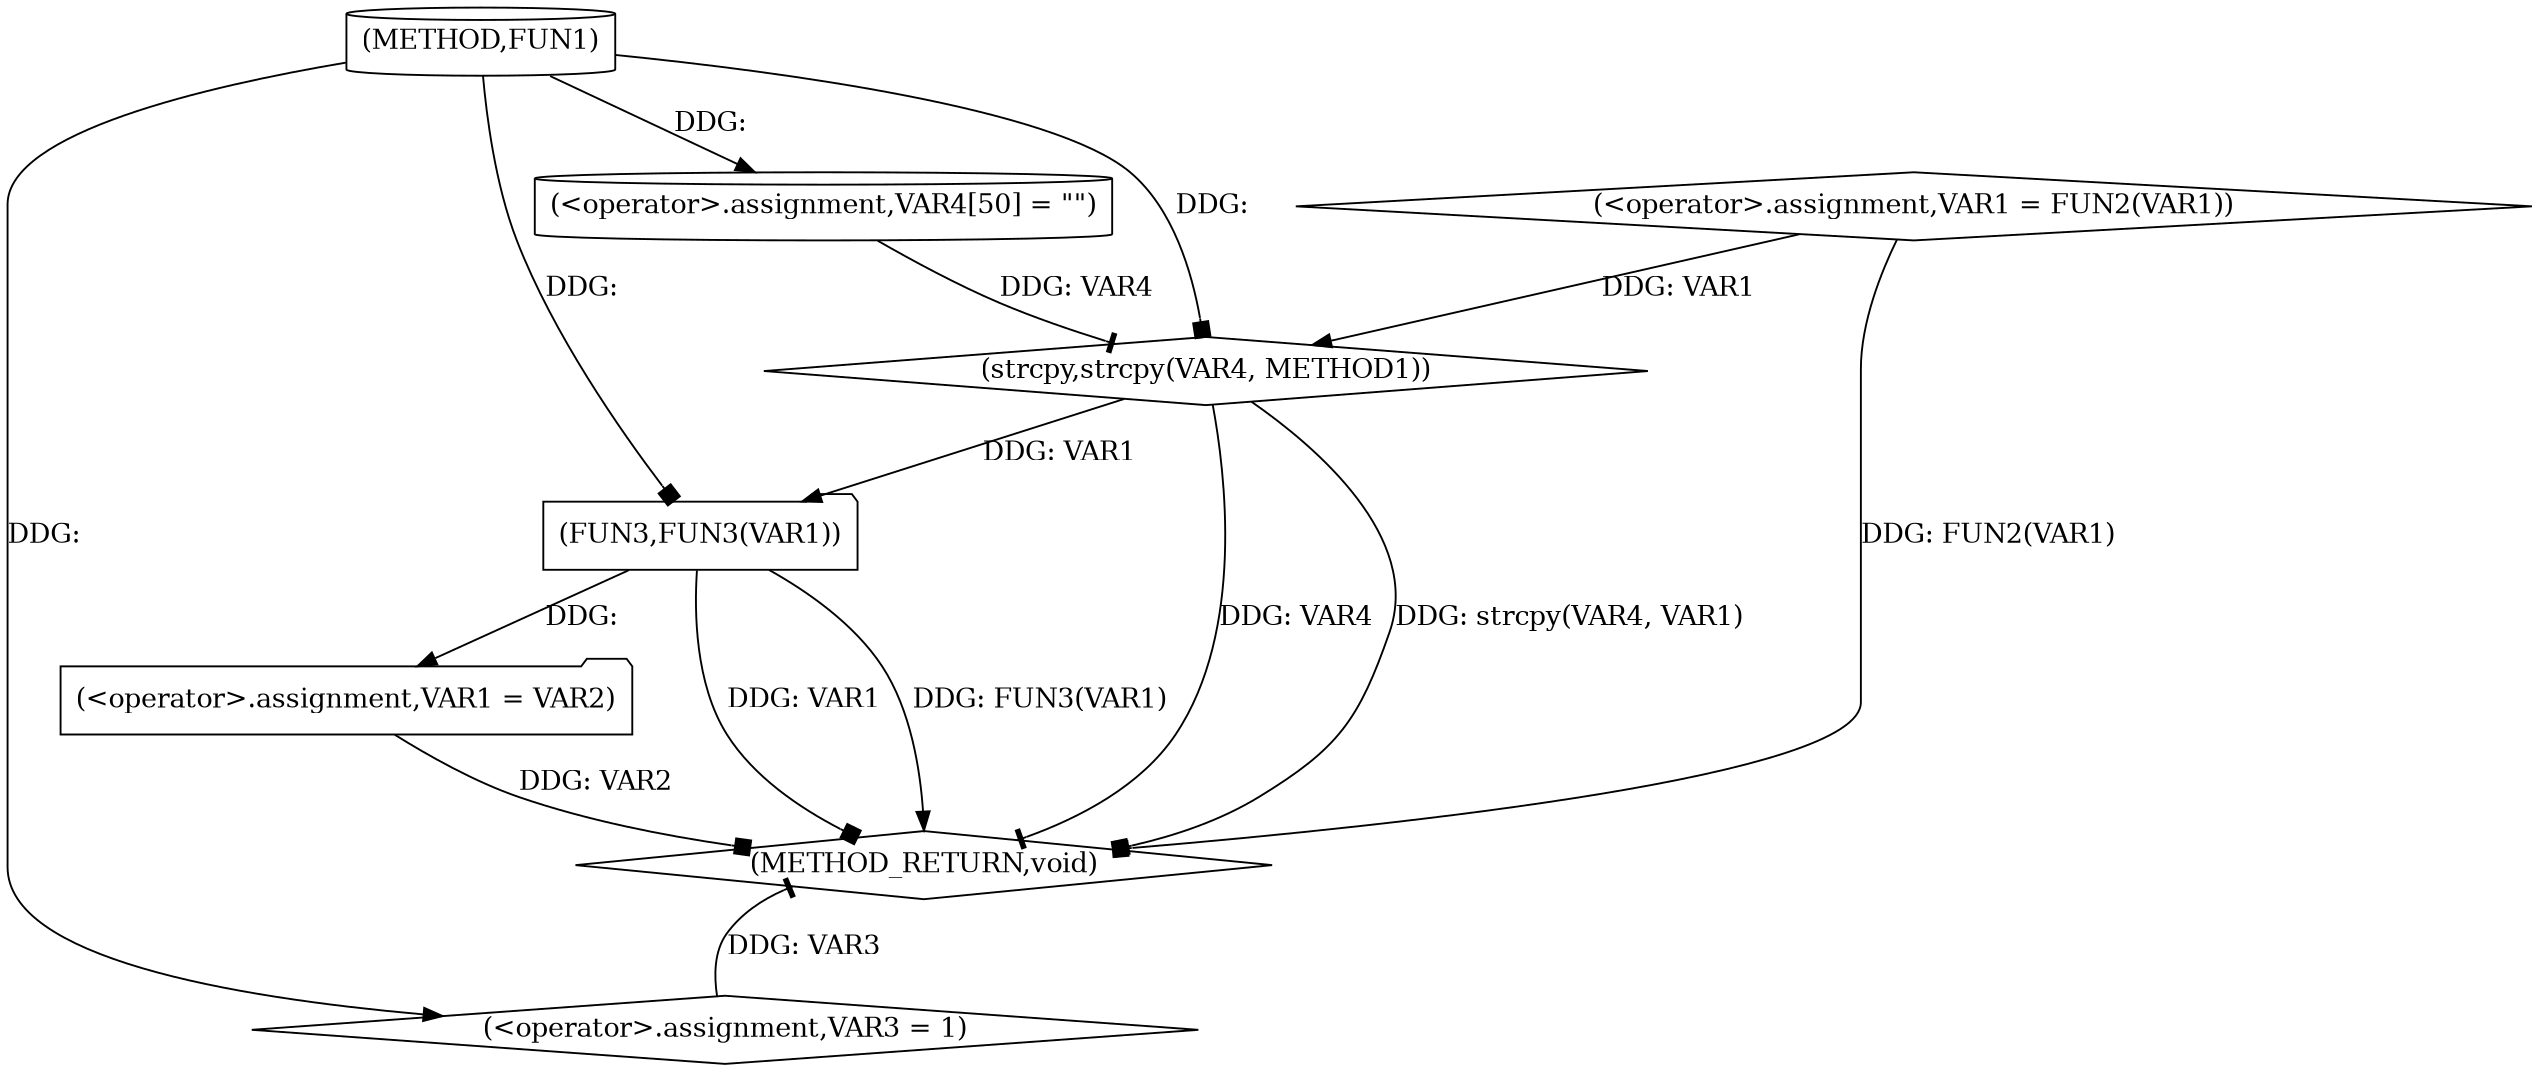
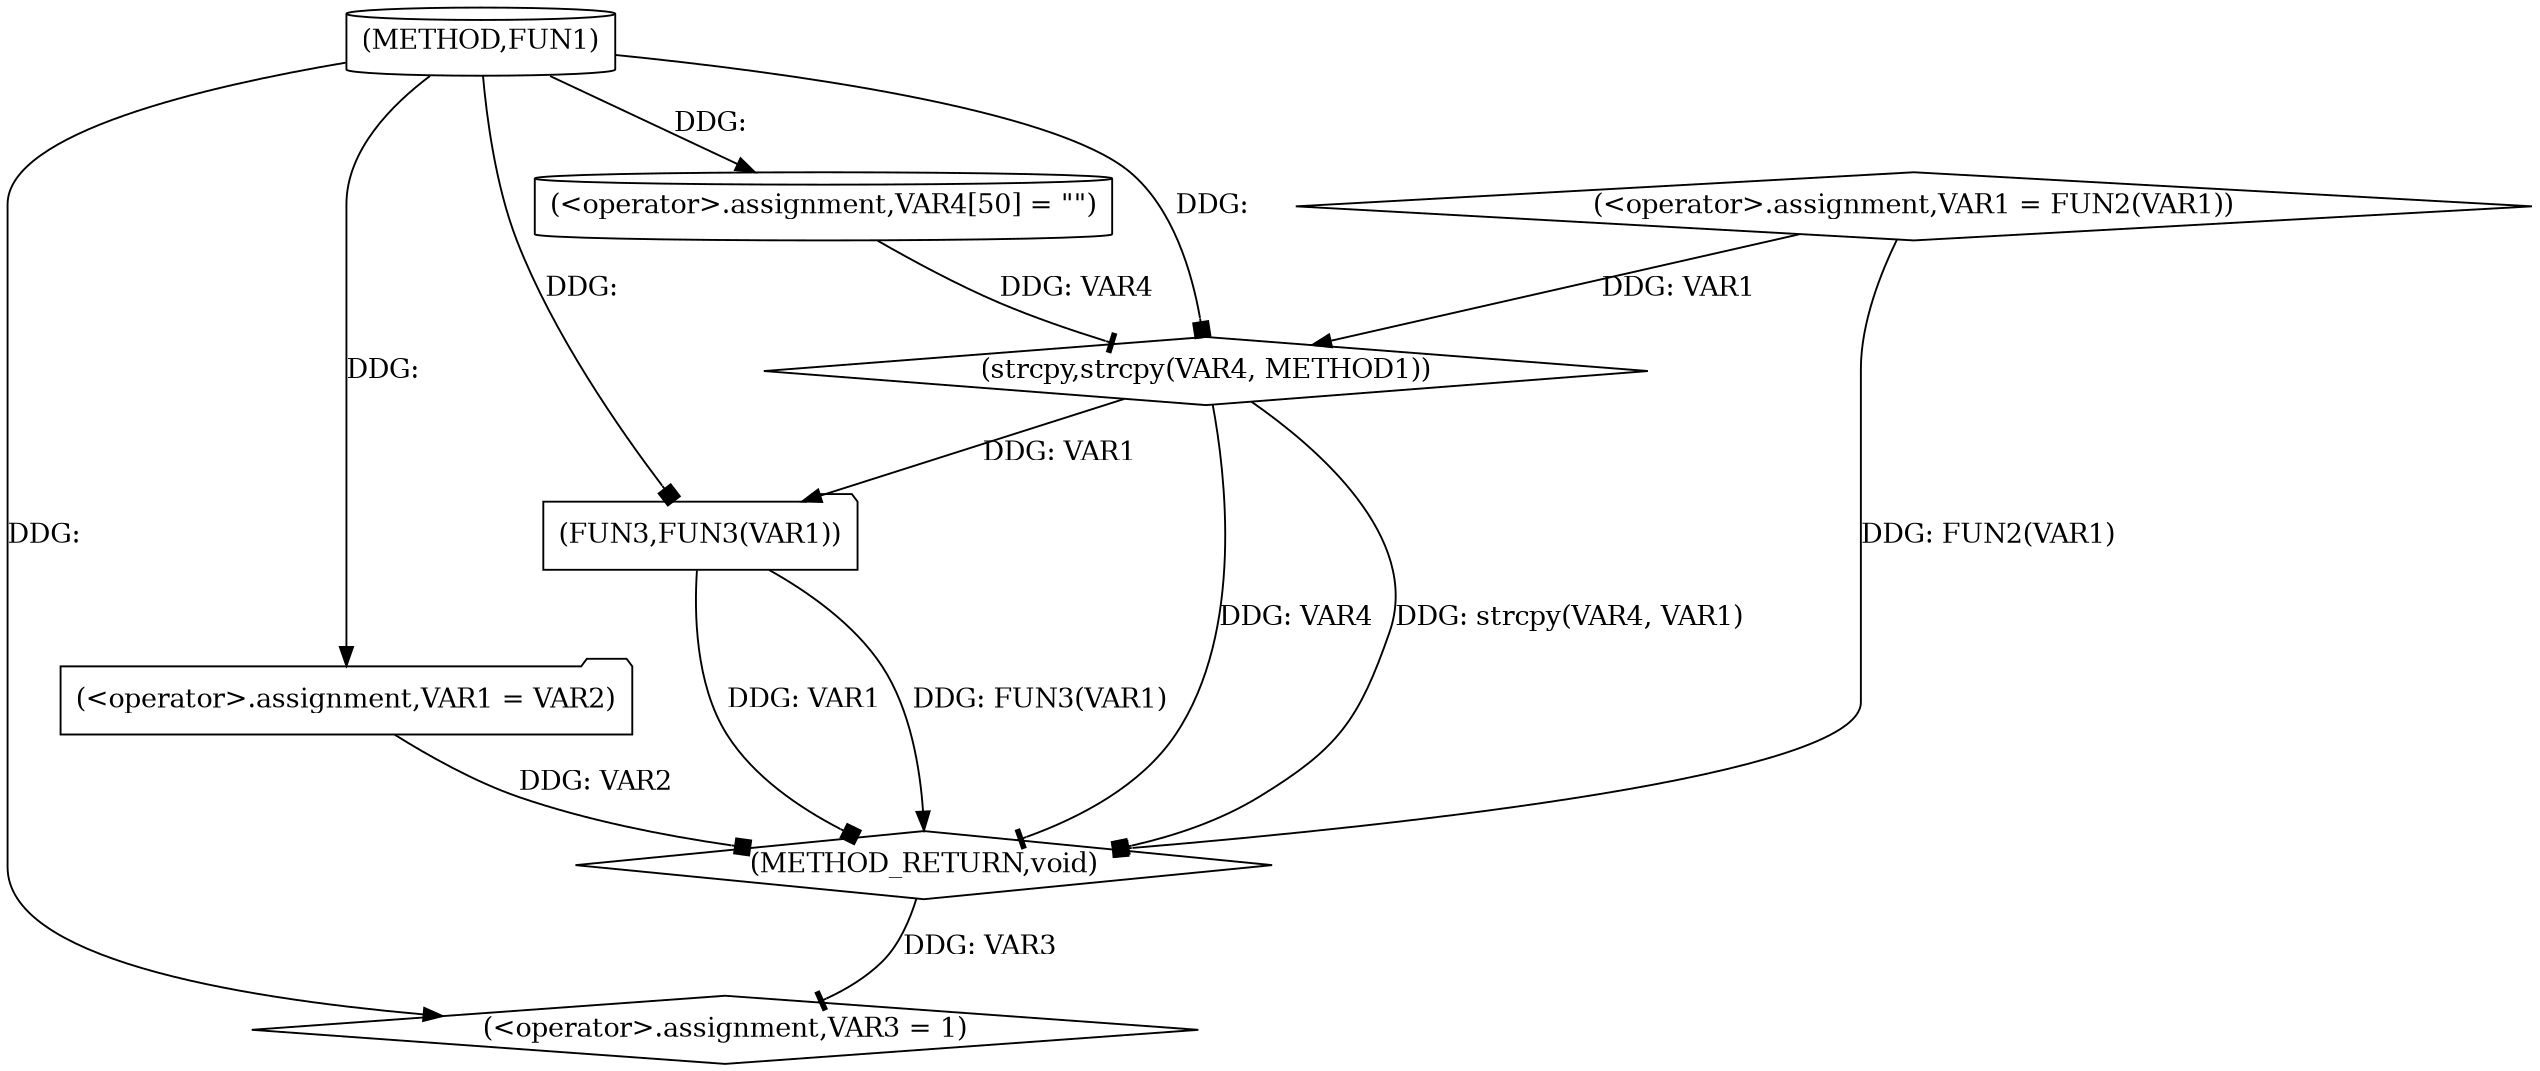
edge "(FUN3,FUN3(VAR1))" -> "(<operator>.assignment,VAR1 = VAR2)": now "(METHOD,FUN1)" -> "(<operator>.assignment,VAR1 = VAR2)"
edge "(<operator>.assignment,VAR3 = 1)" -> "(METHOD_RETURN,void)": reversed
